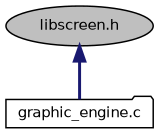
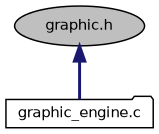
node "libscreen.h": label "libscreen.h" -> "graphic.h"
